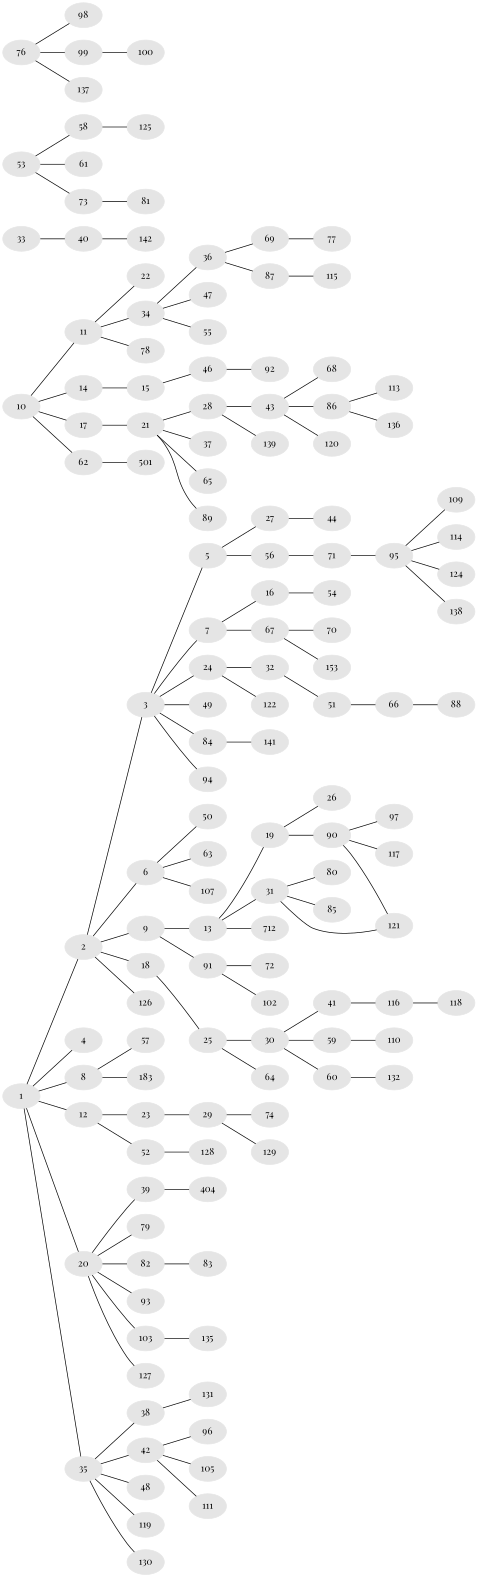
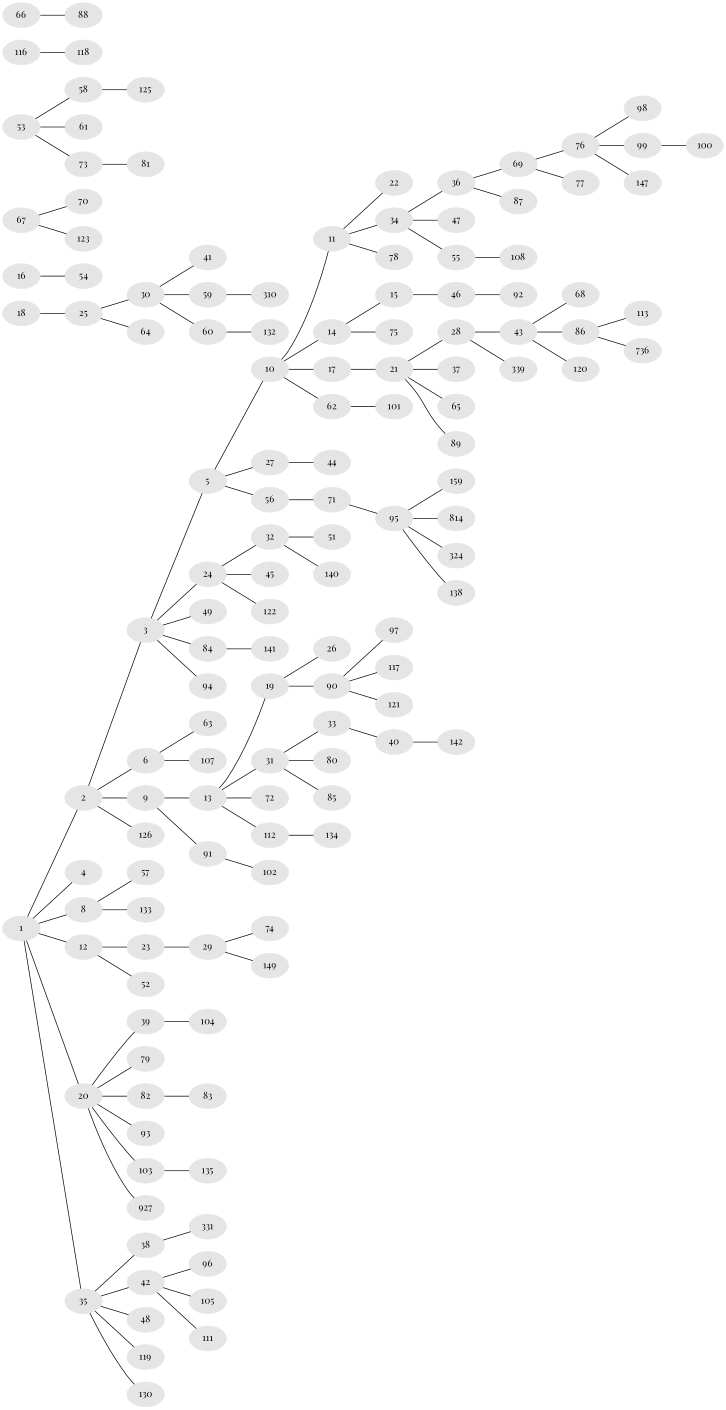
node "137": label "137" -> "147"
edge "76" -- "69": added
node "108": added
node "115": removed
node "75": added
edge "10" -- "5": added
node "136": label "136" -> "736"
node "139": label "139" -> "339"
node "501": label "501" -> "101"
node "109": label "109" -> "159"
node "114": label "114" -> "814"
node "45": added
node "140": added
node "124": label "124" -> "324"
node "7": removed
node "153": label "153" -> "123"
edge "51" -- "66": removed
node "50": removed
node "134": added
node "712": label "712" -> "112"
edge "31" -- "121": now "31" -- "33"
edge "2" -- "18": removed
edge "91" -- "72": now "13" -- "72"
edge "41" -- "116": removed
node "110": label "110" -> "310"
node "183": label "183" -> "133"
node "128": removed
node "129": label "129" -> "149"
node "404": label "404" -> "104"
node "127": label "127" -> "927"
node "131": label "131" -> "331"
